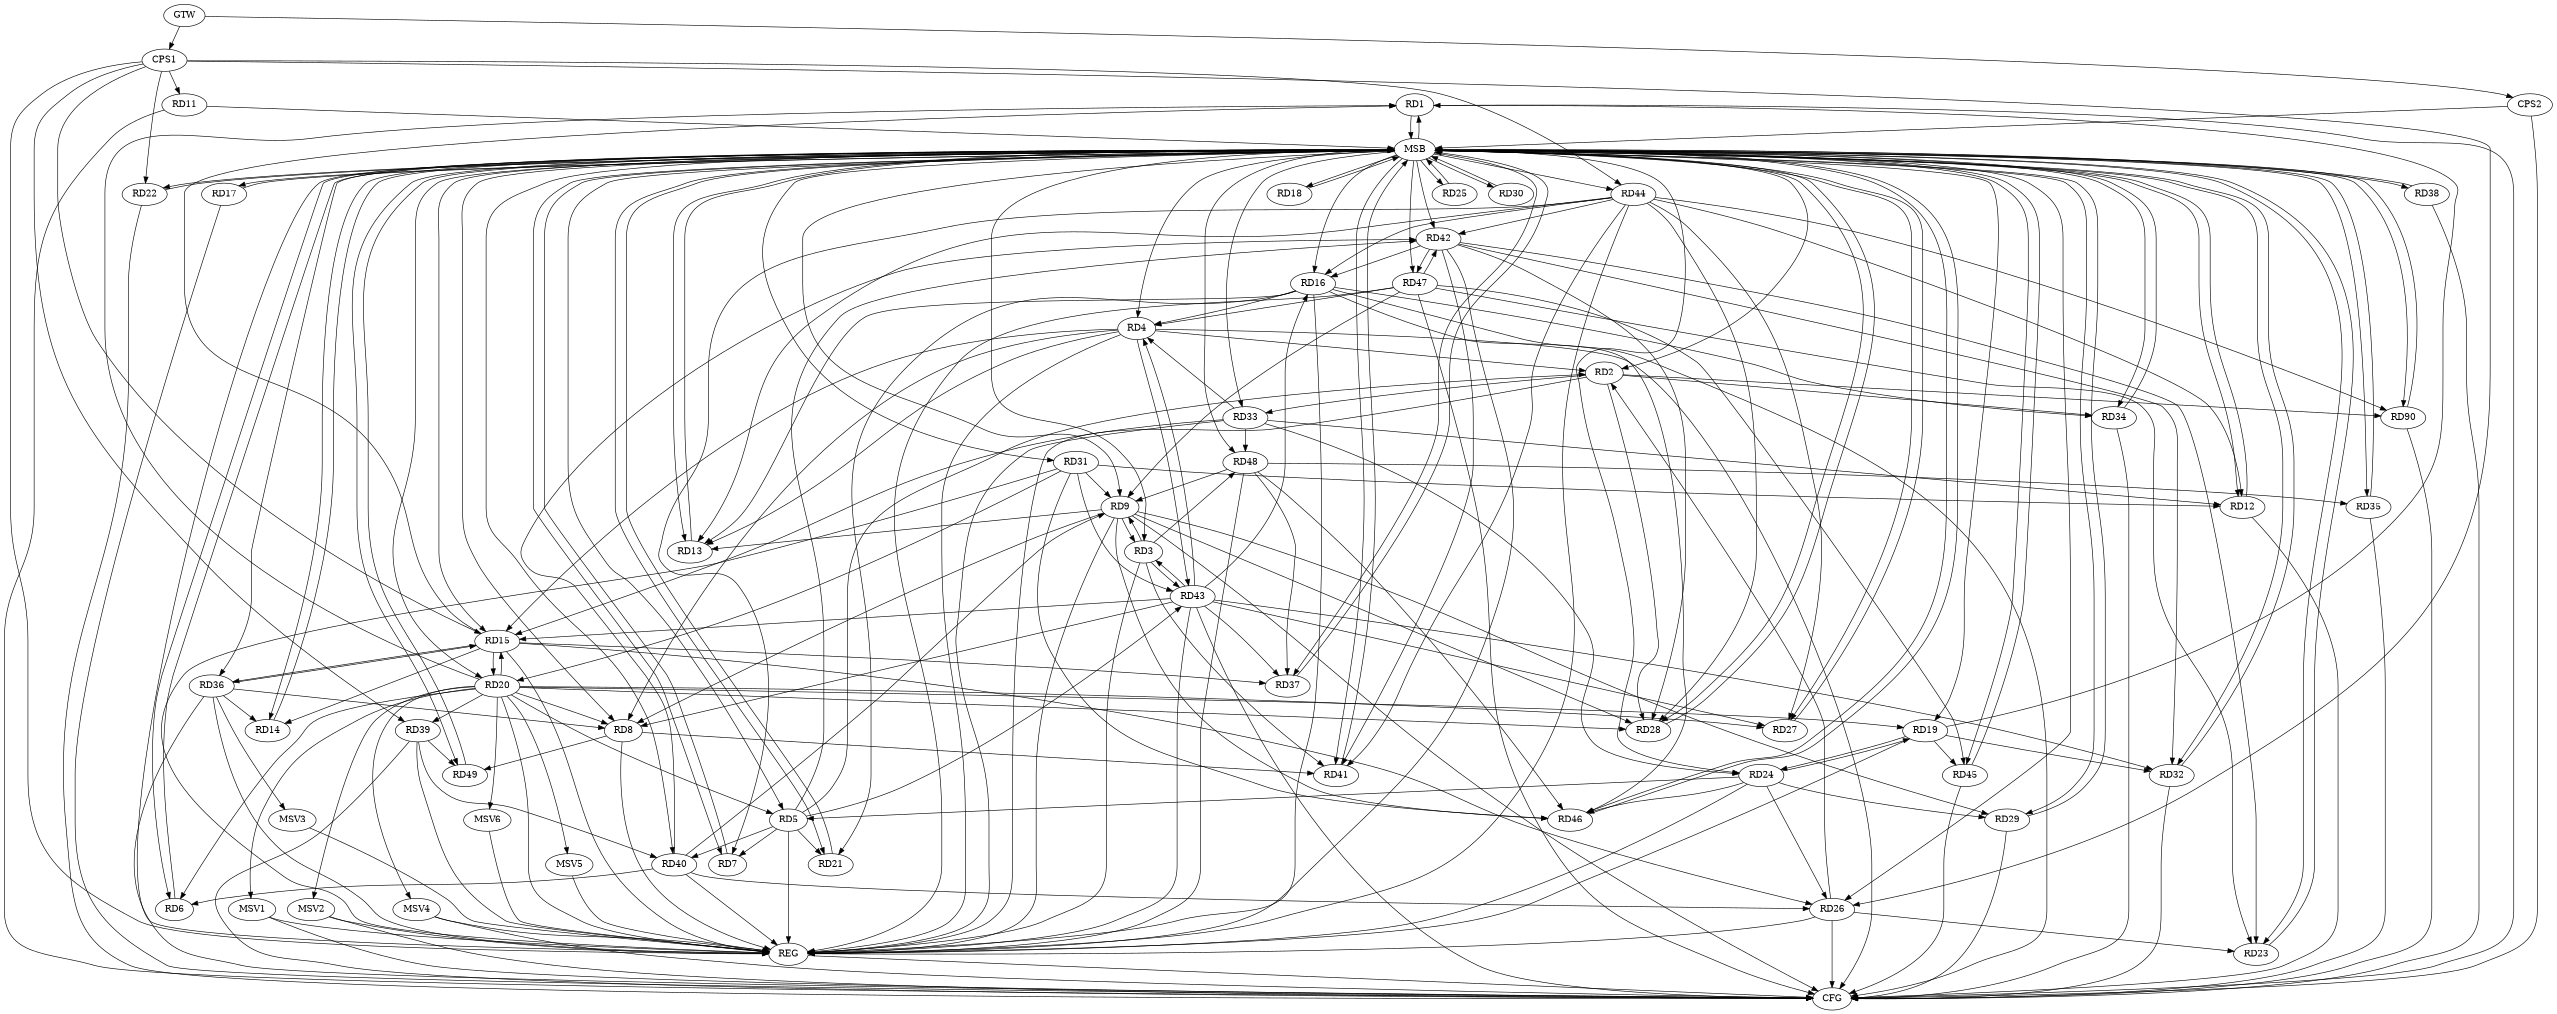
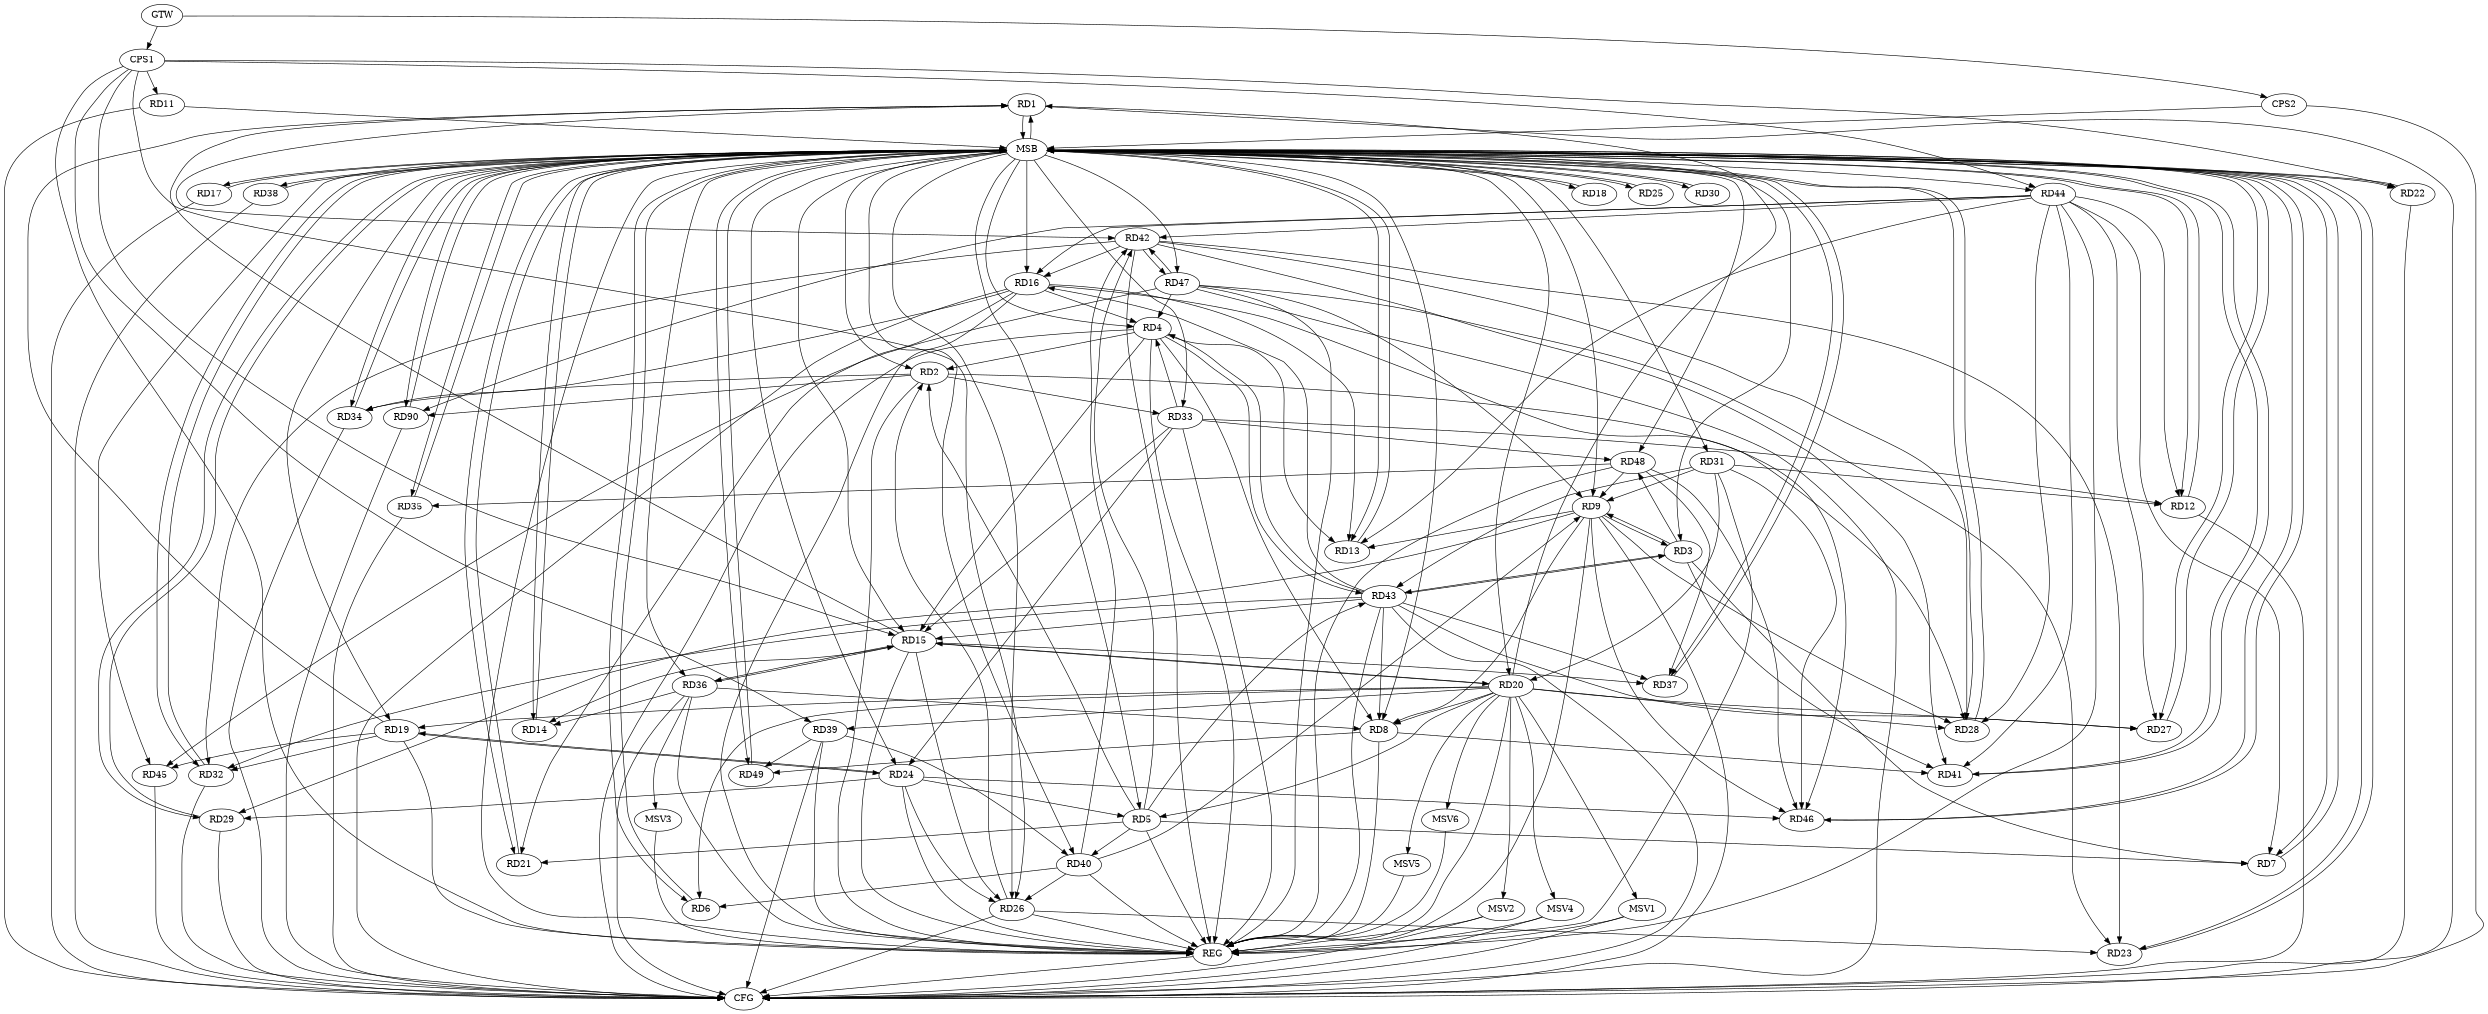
edge "MSB" -> "RD42": now "RD1" -> "RD42"
edge "RD45" -> "MSB": removed
edge "RD3" -> "REG": now "RD3" -> "RD7"
